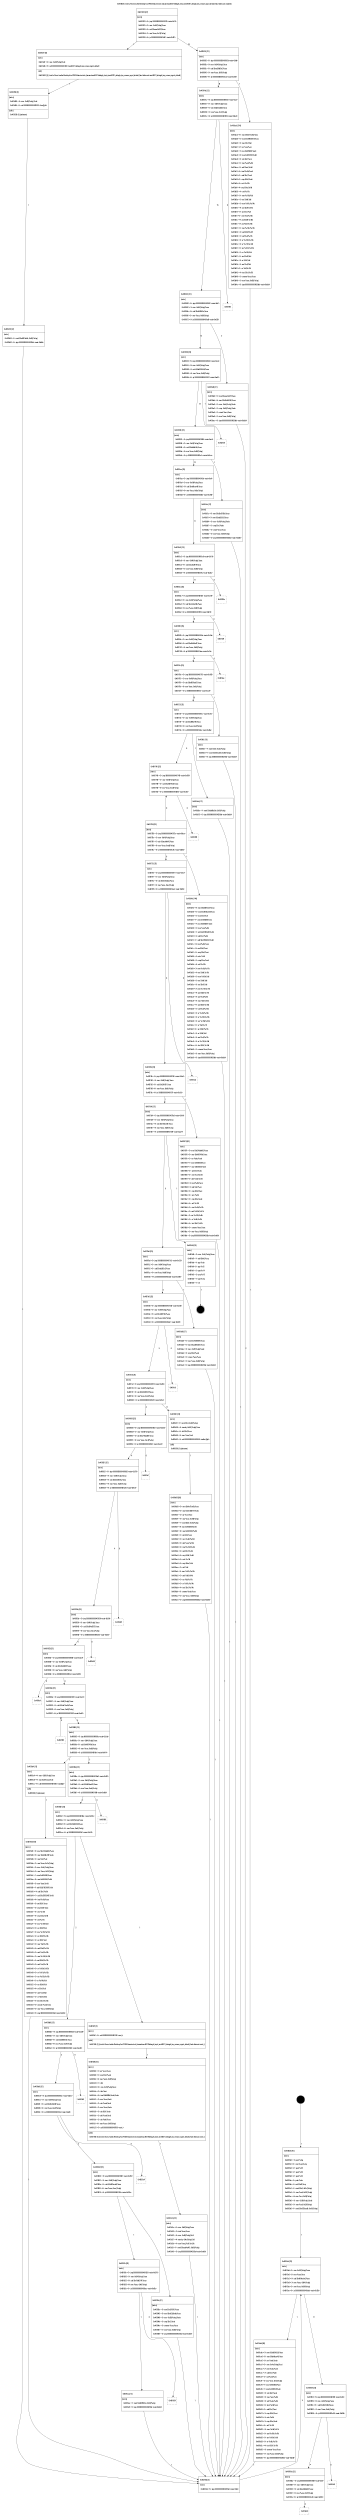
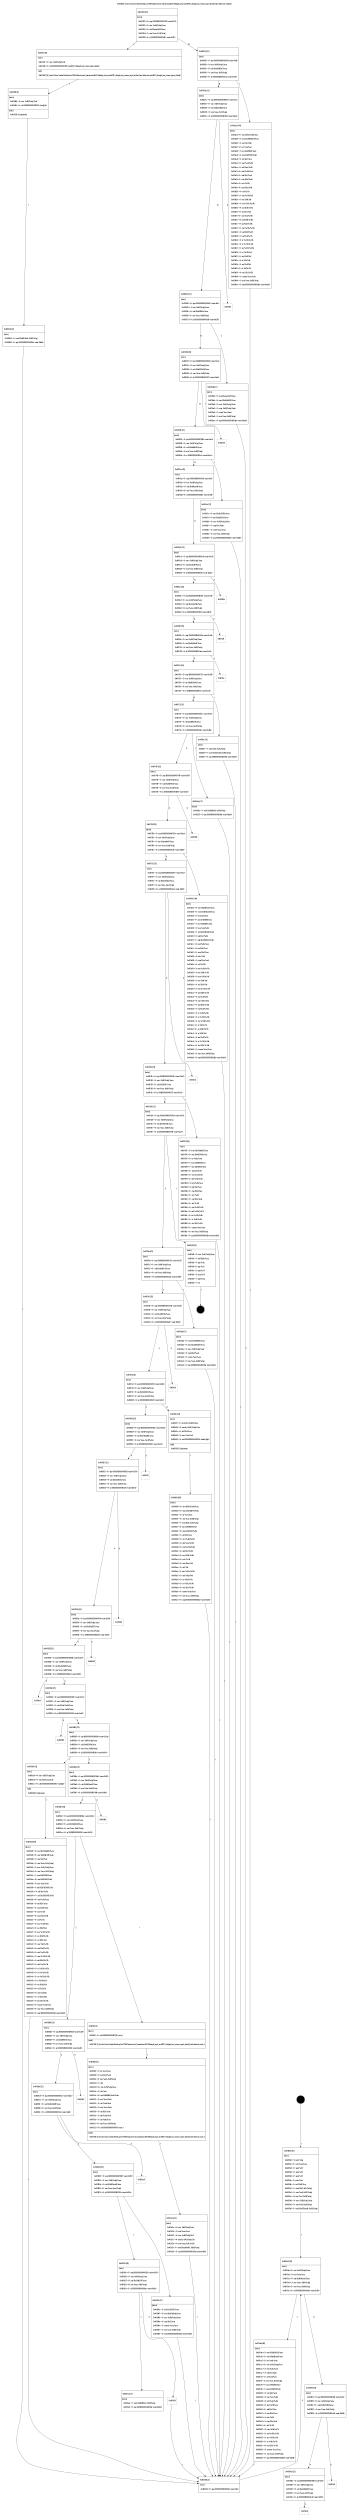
edge "0x401759 [25]" -> "0x401740 [25]": reversed
edge "0x402003" -> "0x40186c [25]": reversed
edge "0x401bca [12]" -> "0x4020bd [5]": now "0x401934" -> "0x4020bd [5]"
